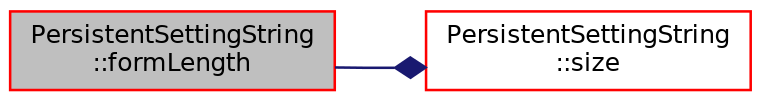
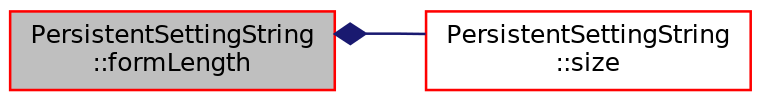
edge "PersistentSettingString ::formLength" -> "PersistentSettingString ::size": reversed
